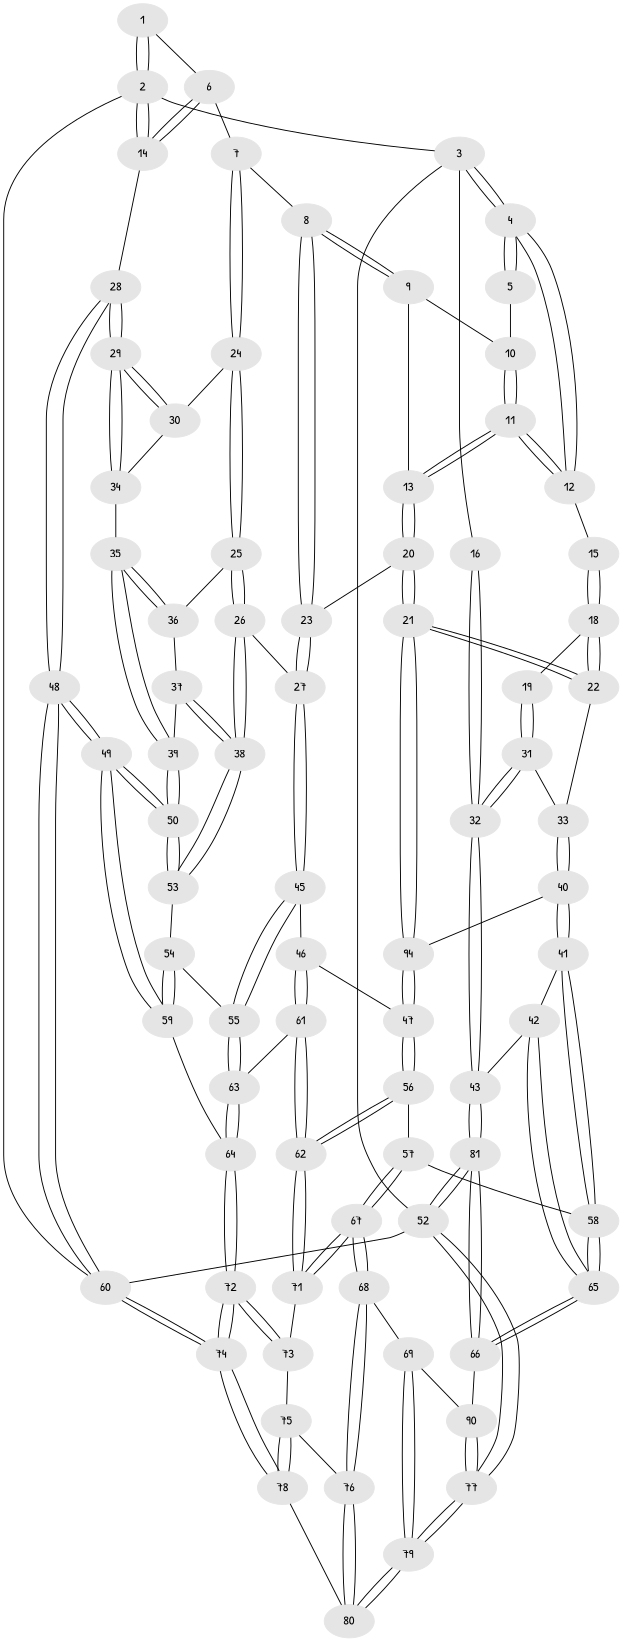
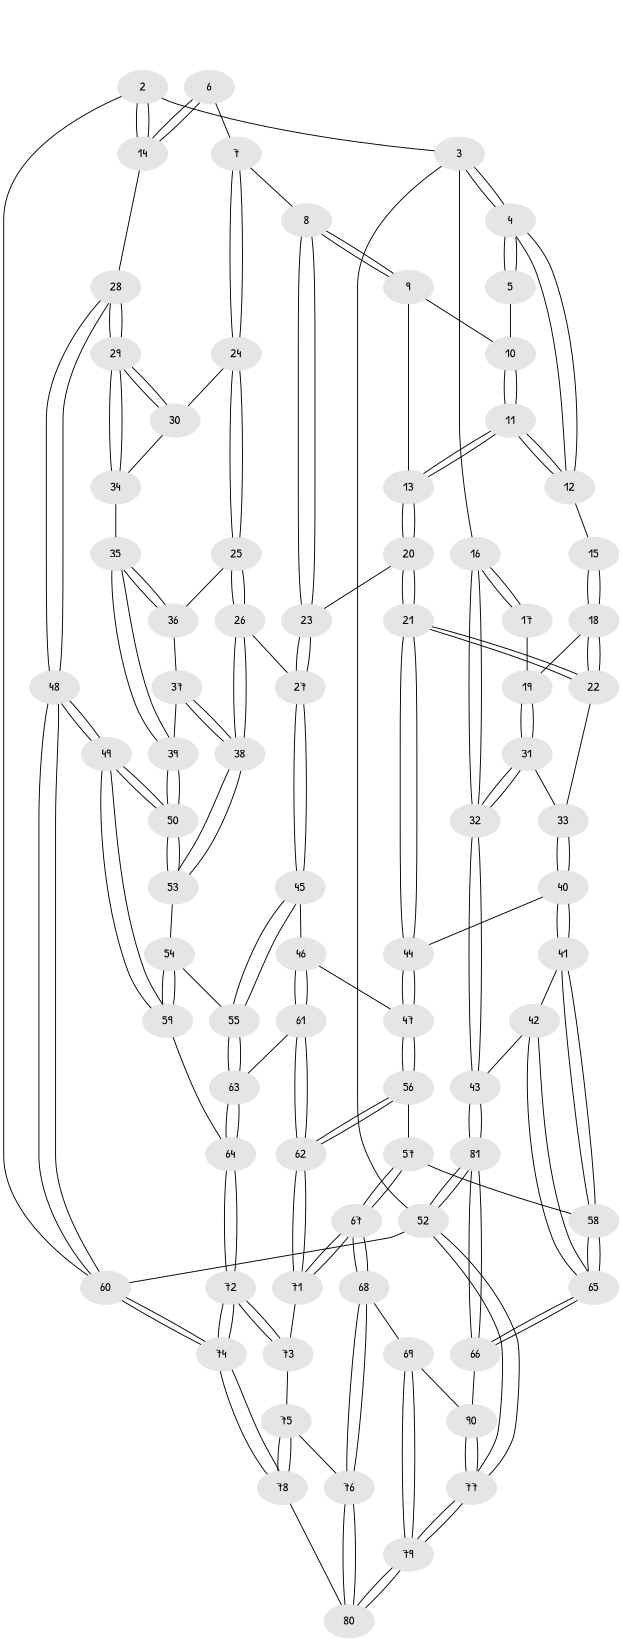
node "1": removed
node "17": added
node "94": label "94" -> "44"
